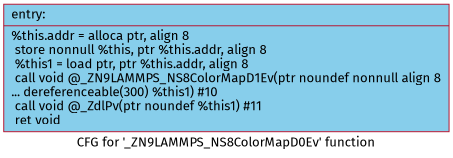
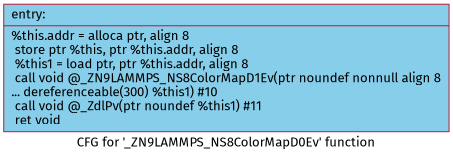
node "entry:": text "store nonnull %this, ptr %this.addr, align 8" -> "store ptr %this, ptr %this.addr, align 8"
